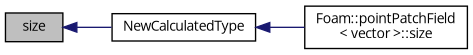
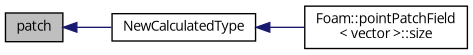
node "size": label "size" -> "patch"
